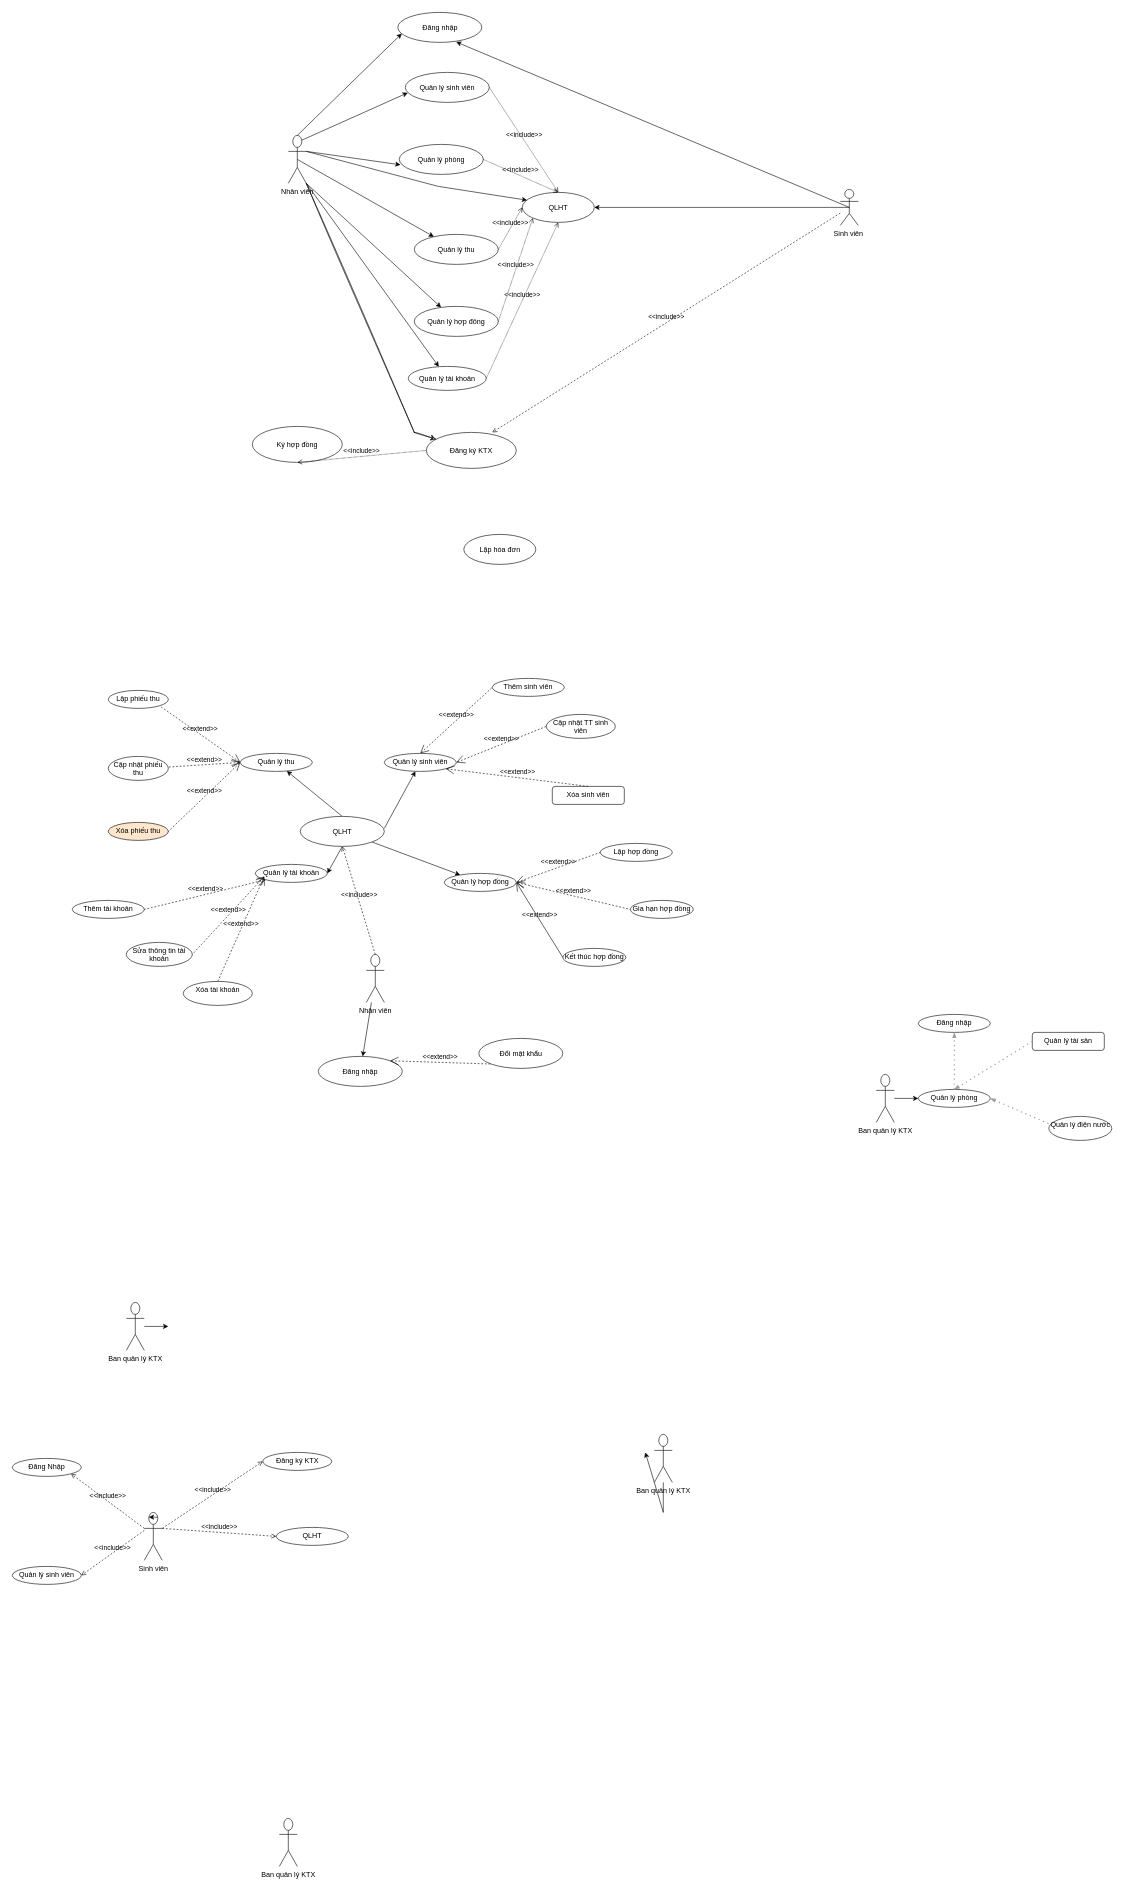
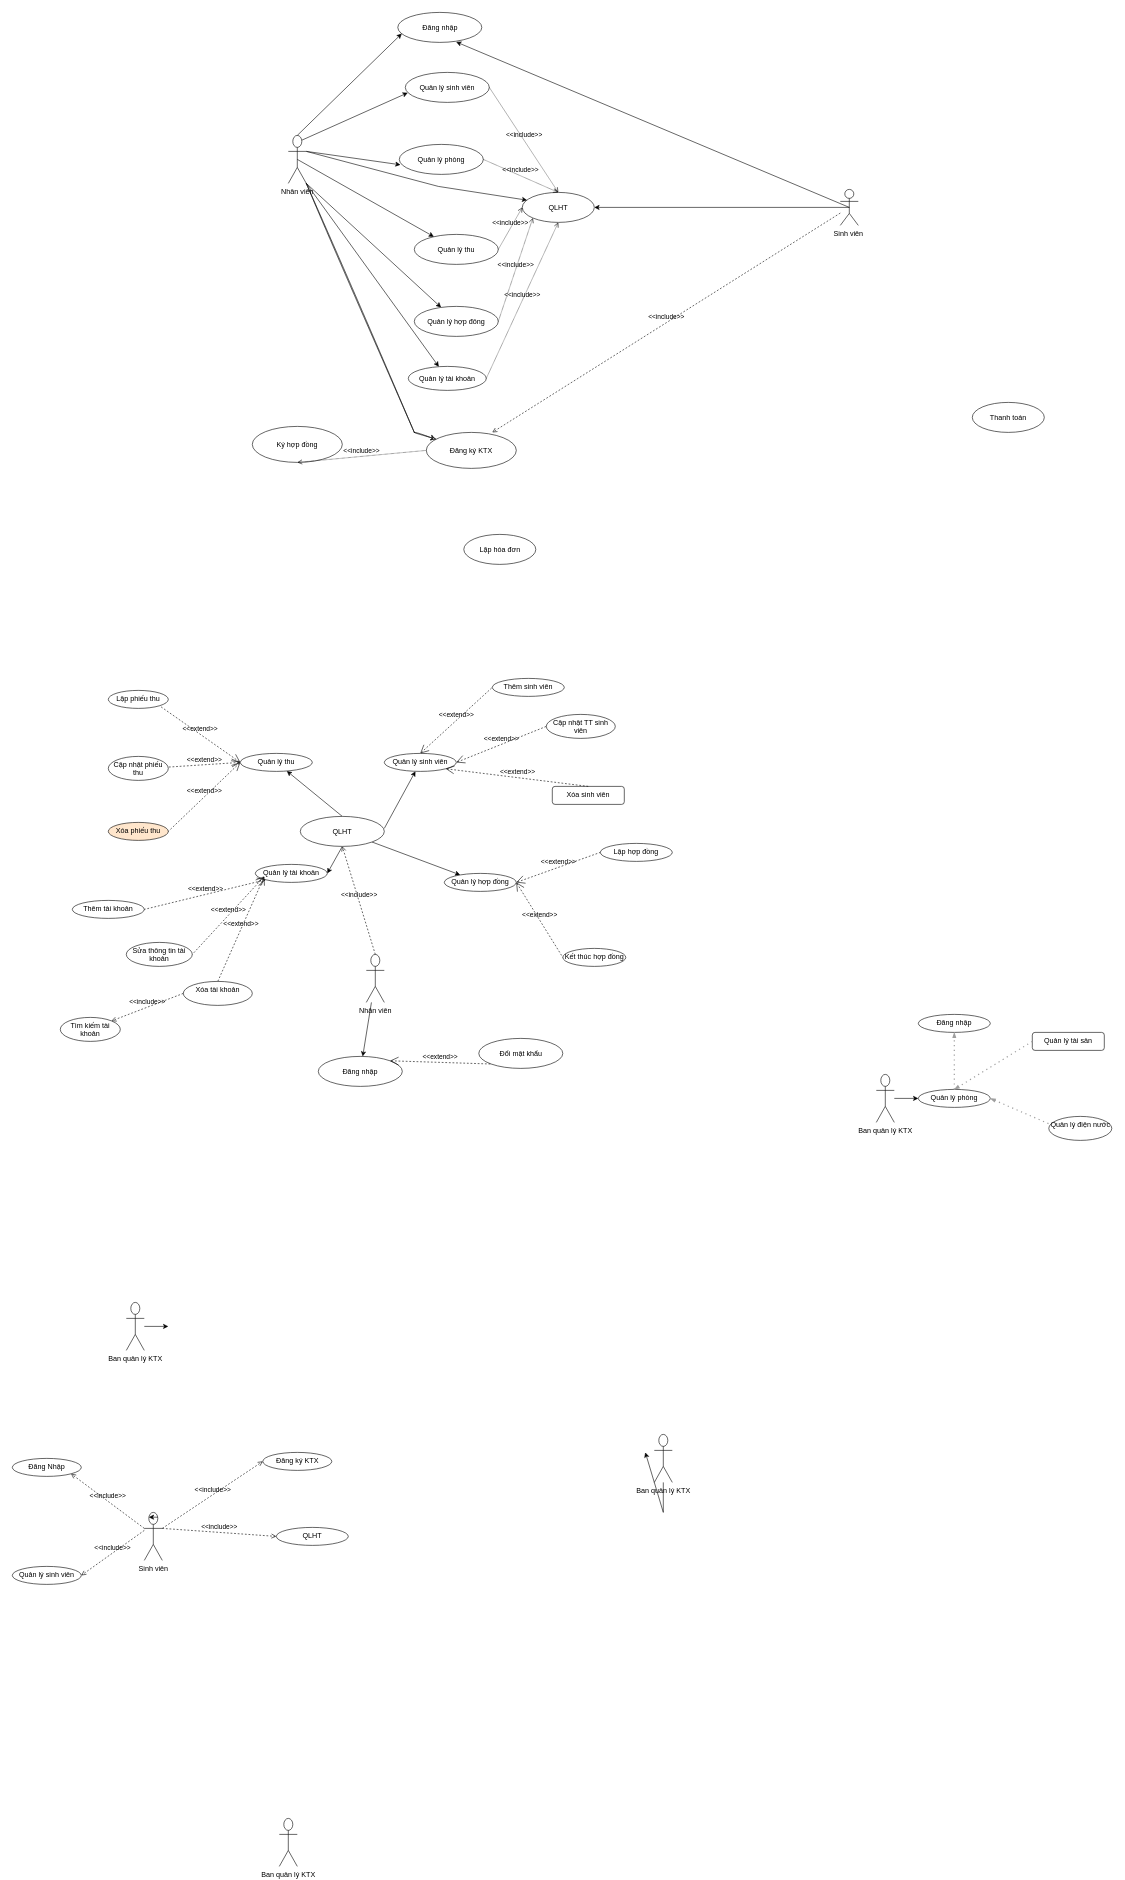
node "Thanh toán": added
edge "Gia hạn hợp đồng" -> "Quản lý hợp đồng": removed, label "<<extend>>"
node "Gia hạn hợp đồng": removed
edge "Kết thúc hợp đồng" -> "Quản lý hợp đồng": style solid -> dashed
edge "Xóa tài khoản" -> "Tìm kiếm tài khoản": added, label "<<include>>"
node "Tìm kiếm tài khoản": added
